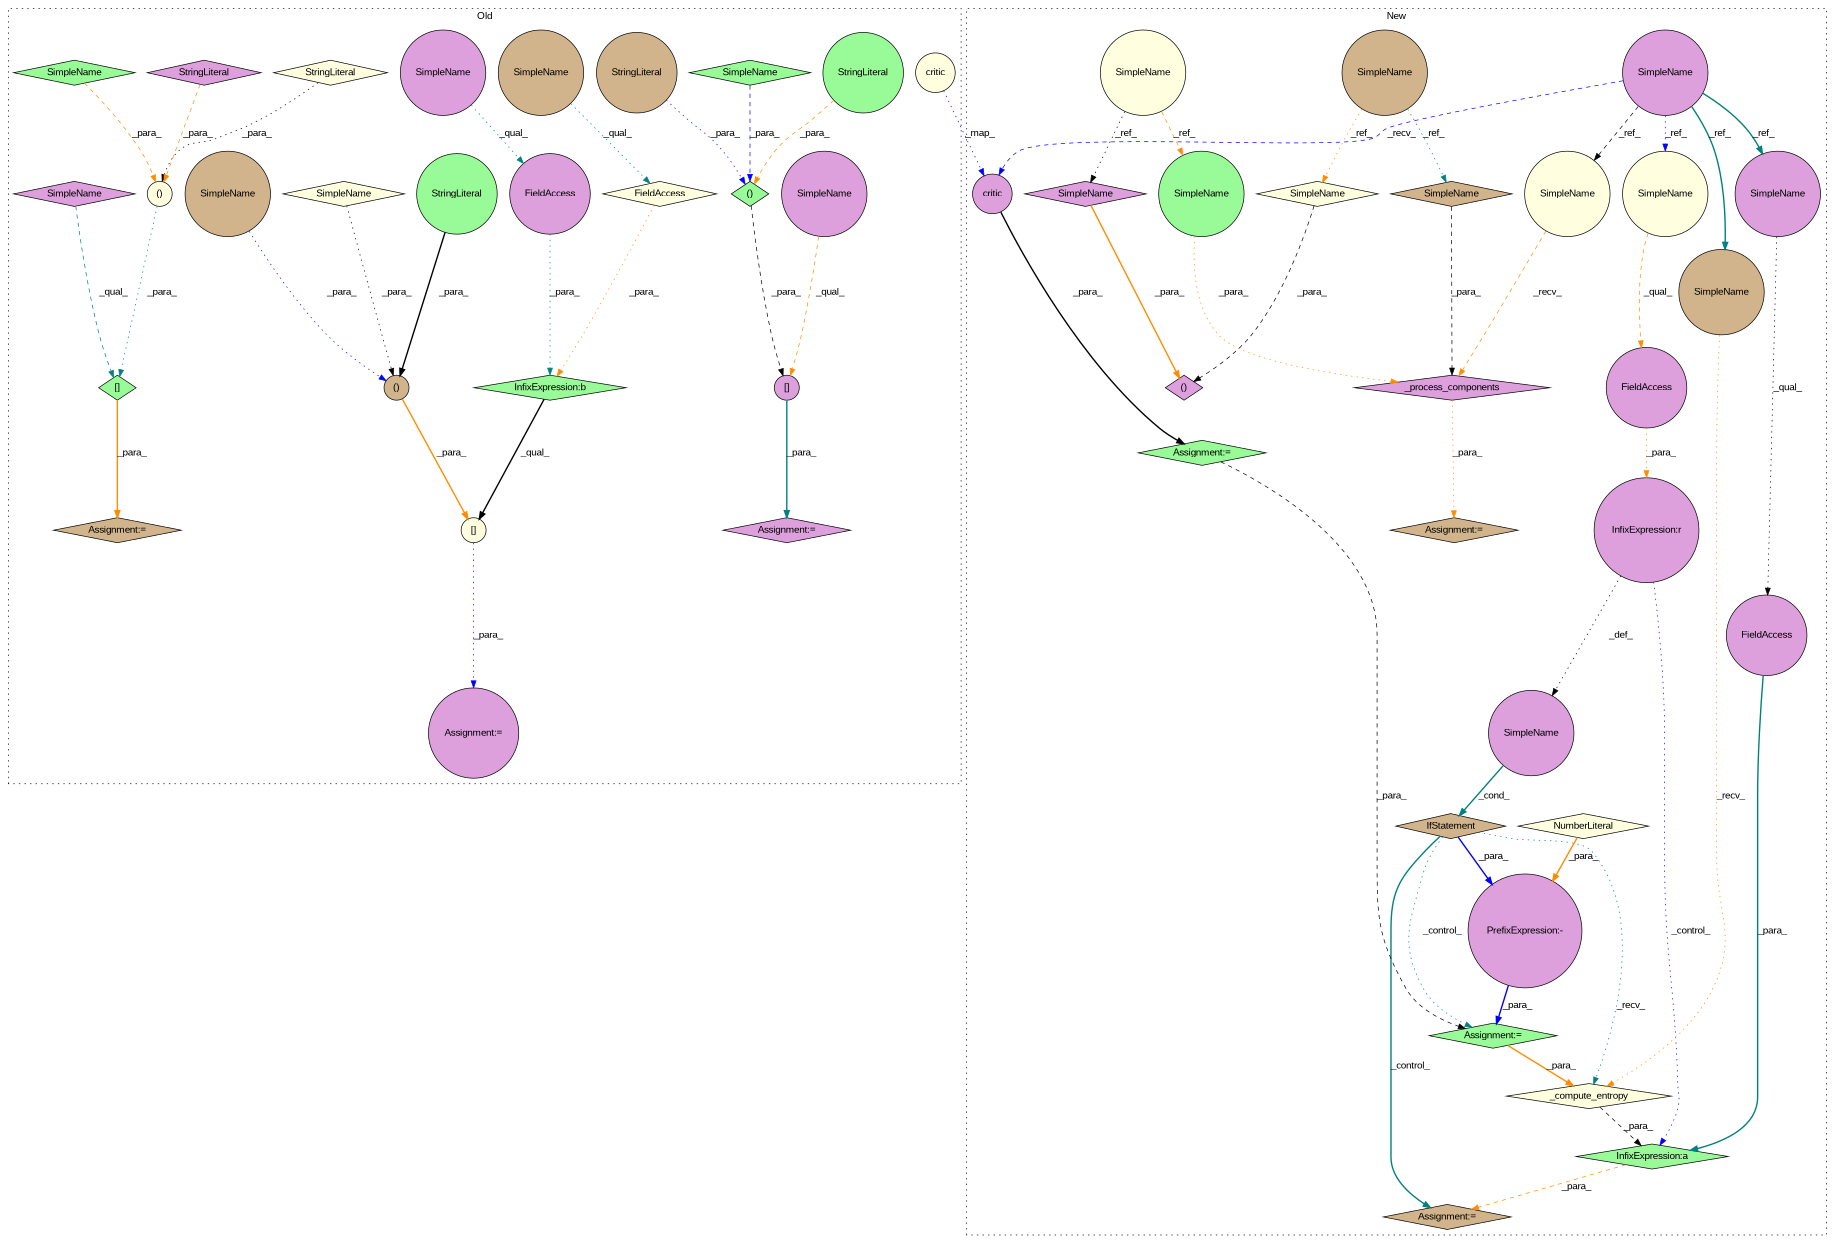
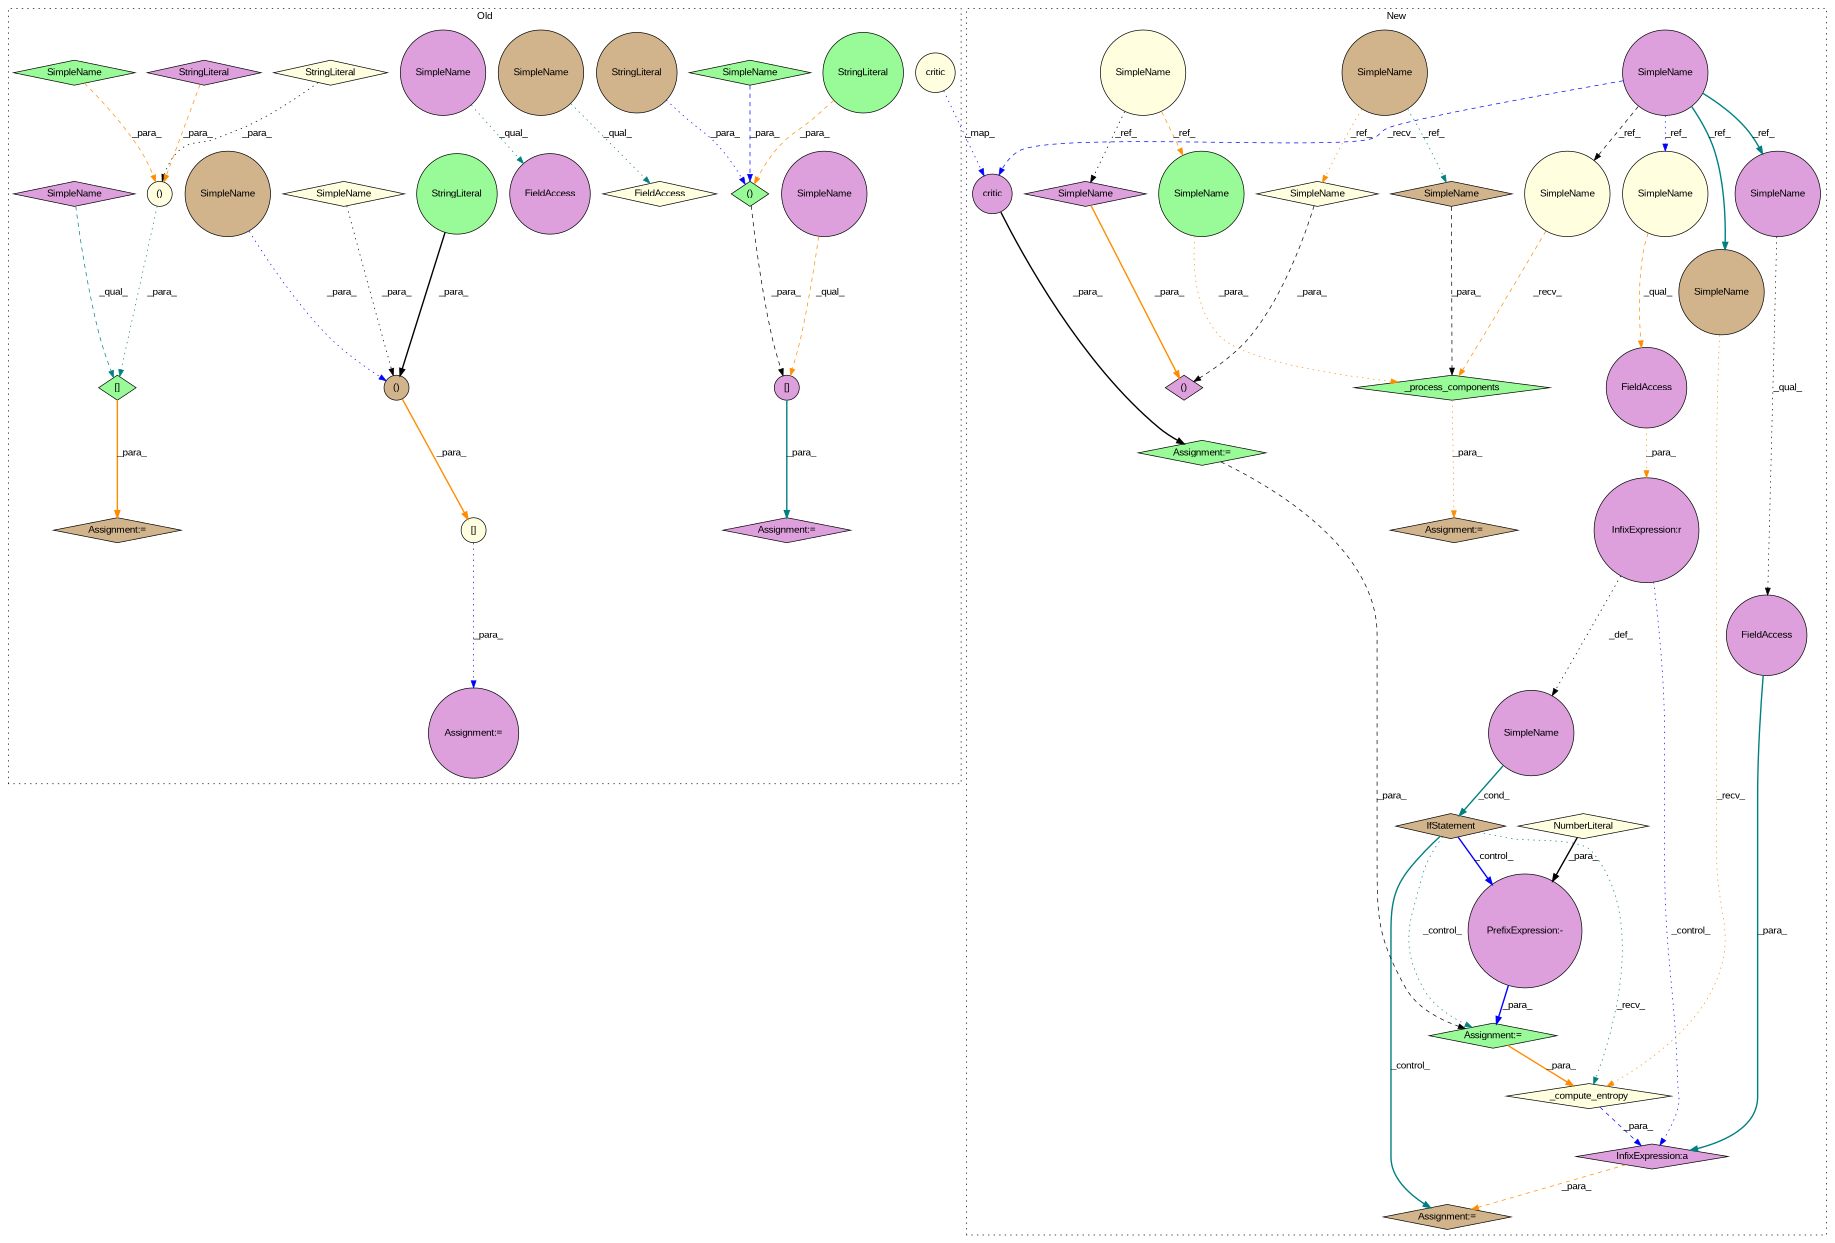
node "InfixExpression:b": removed
node "_process_components": fillcolor plum -> palegreen
edge "IfStatement" -> "PrefixExpression:-": label "_para_" -> "_control_"
edge "NumberLiteral" -> "PrefixExpression:-": color darkorange -> black
edge "_compute_entropy" -> "InfixExpression:a": color black -> blue
node "InfixExpression:a": fillcolor palegreen -> plum
